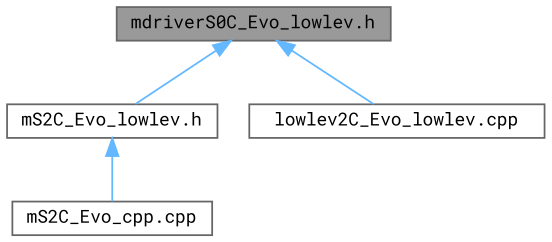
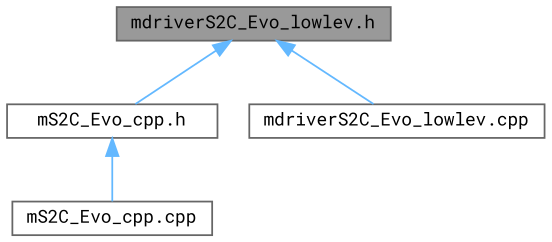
node "mdriverS0C_Evo_lowlev.h": label "mdriverS0C_Evo_lowlev.h" -> "mdriverS2C_Evo_lowlev.h"
node "mS2C_Evo_lowlev.h": label "mS2C_Evo_lowlev.h" -> "mS2C_Evo_cpp.h"
node "lowlev2C_Evo_lowlev.cpp": label "lowlev2C_Evo_lowlev.cpp" -> "mdriverS2C_Evo_lowlev.cpp"
